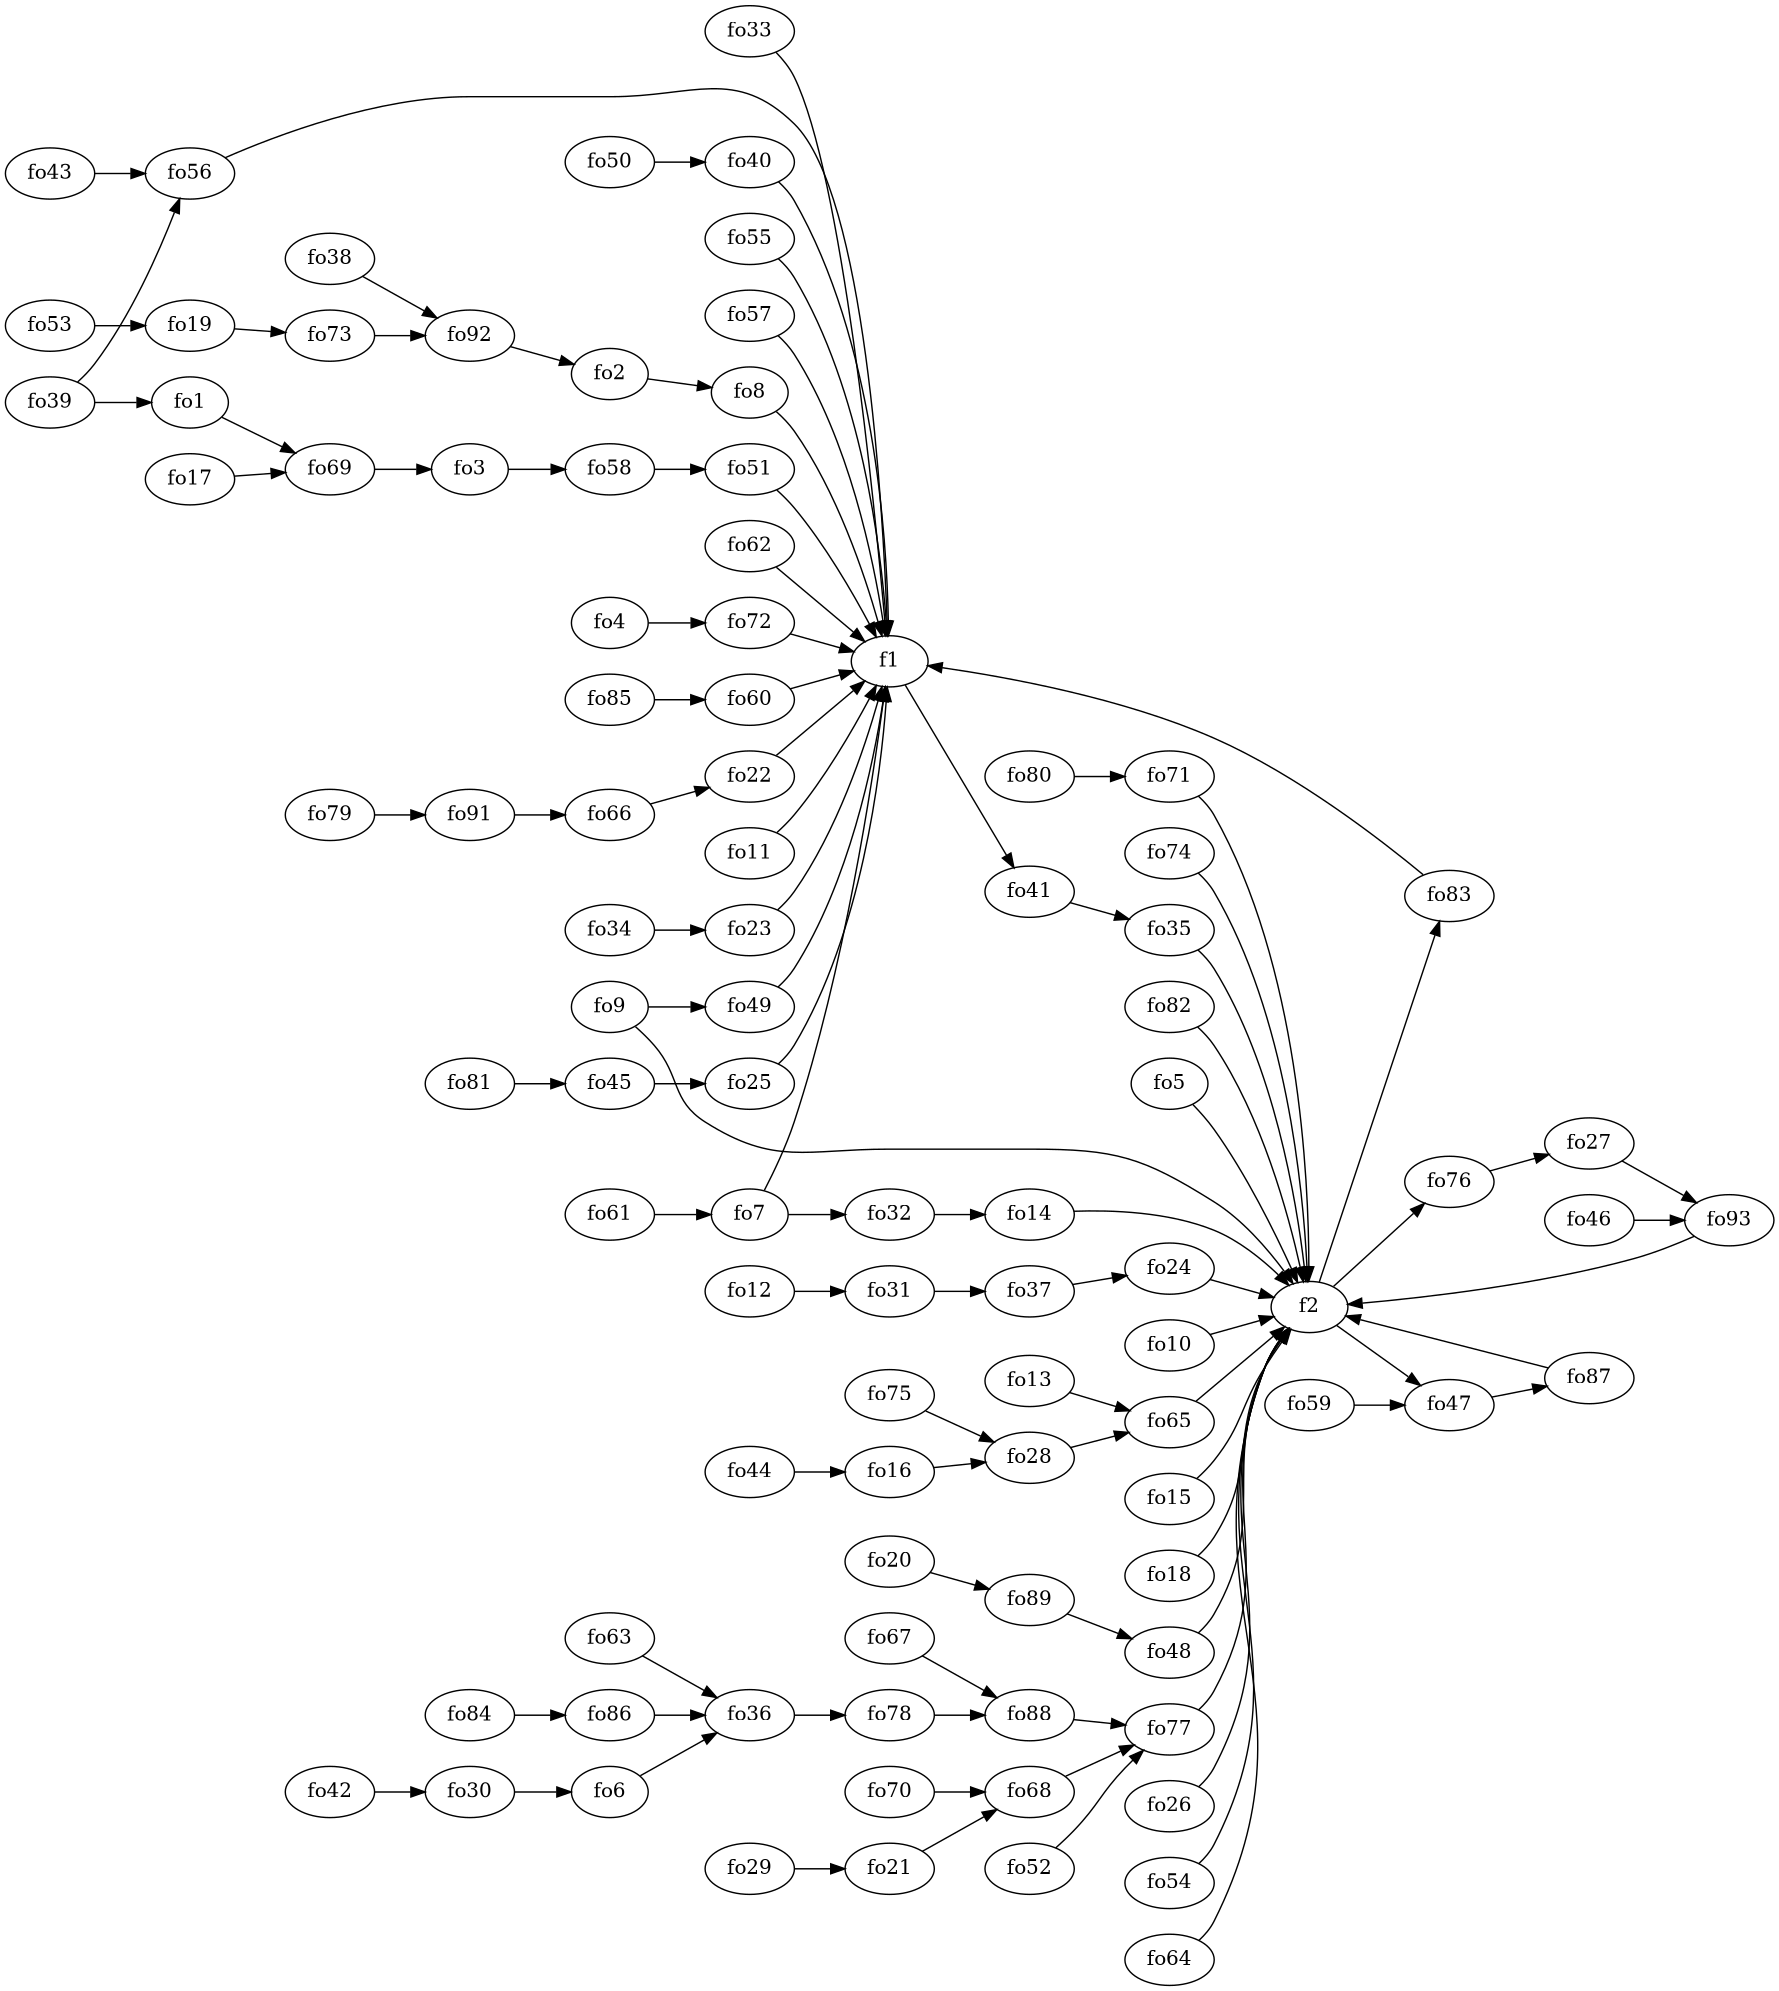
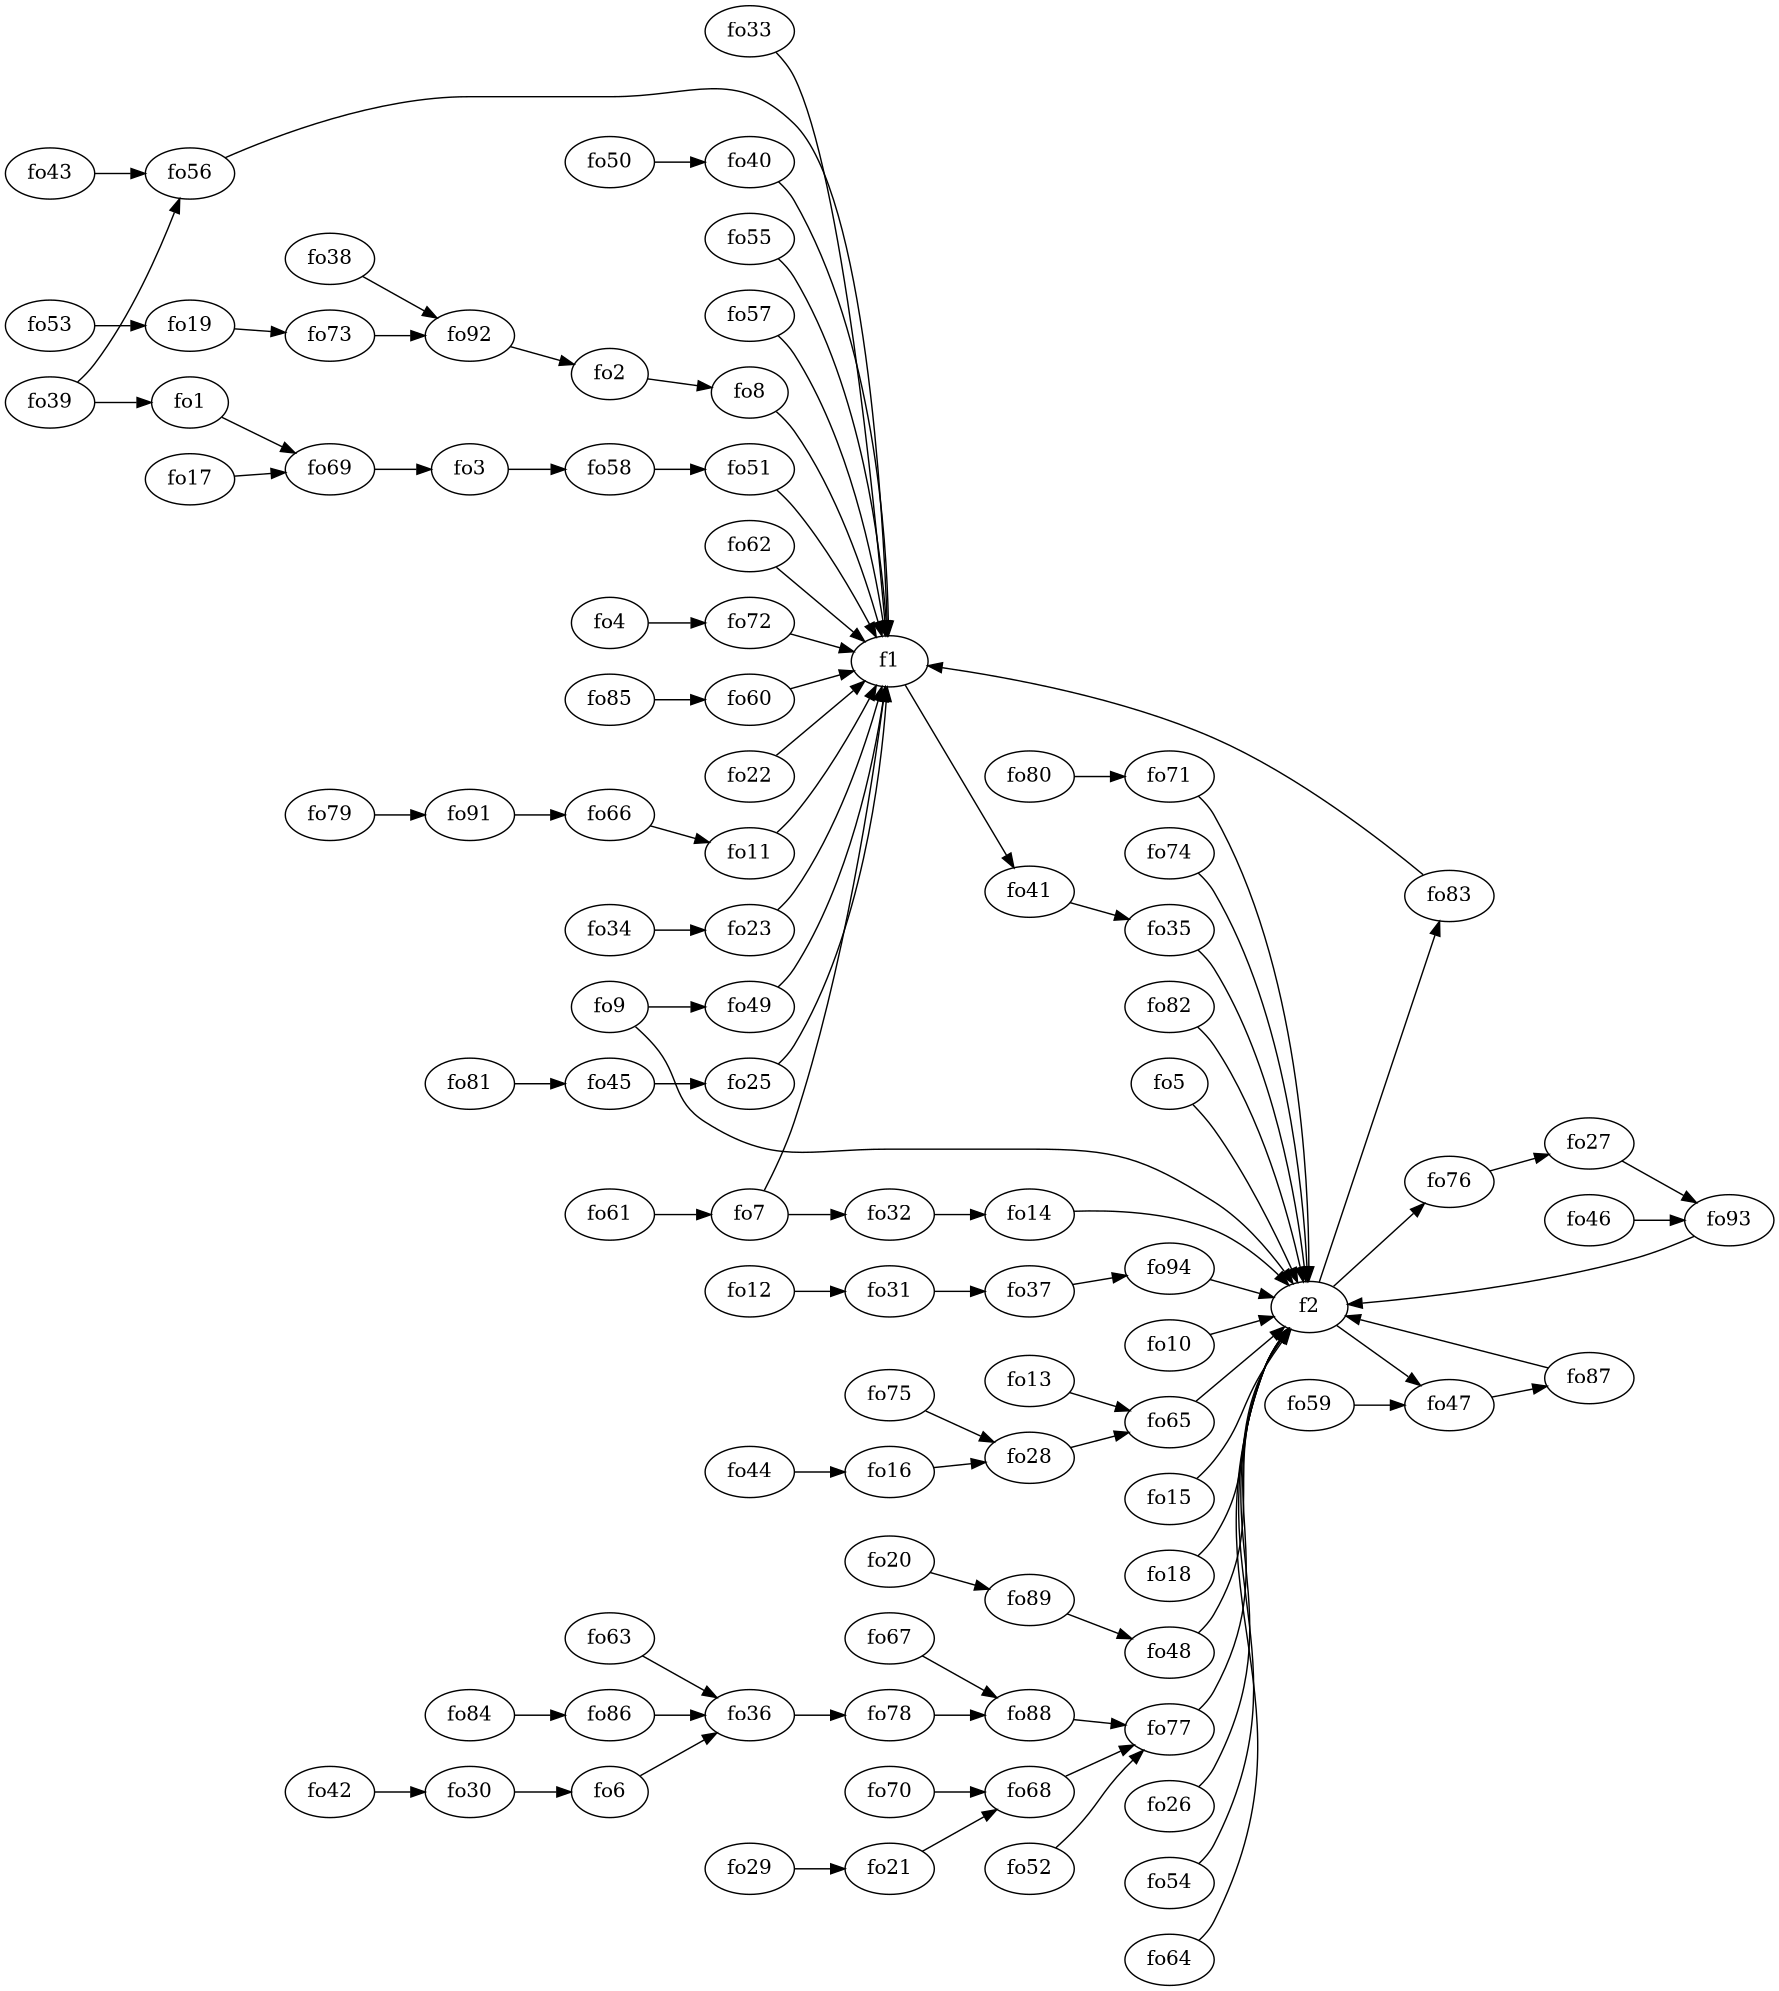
edge "fo66" -> "fo22": now "fo66" -> "fo11"
node "fo24": label "fo24" -> "fo94"
